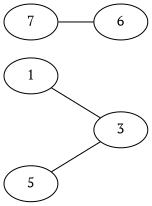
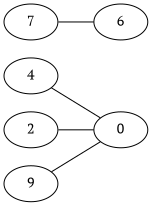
node "1": label "1" -> "4"
node "2": added
node "3": label "3" -> "0"
node "5": label "5" -> "9"
